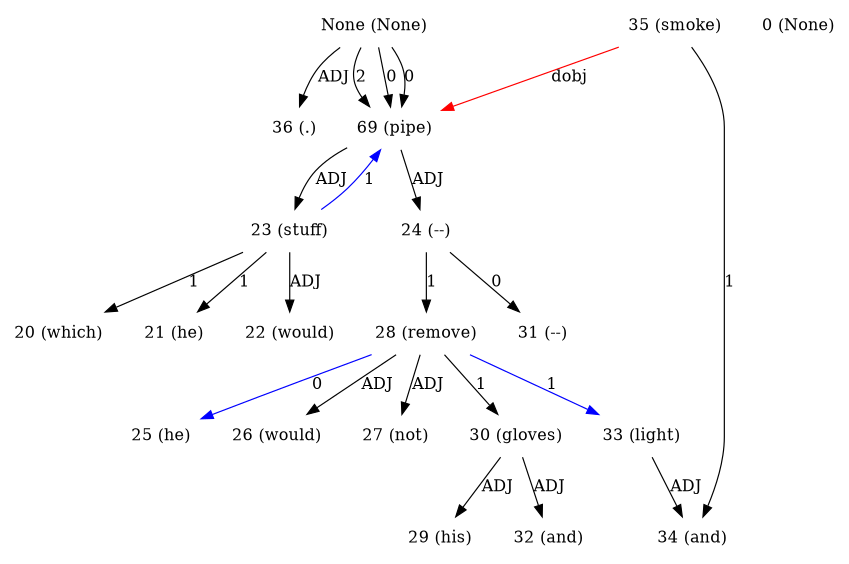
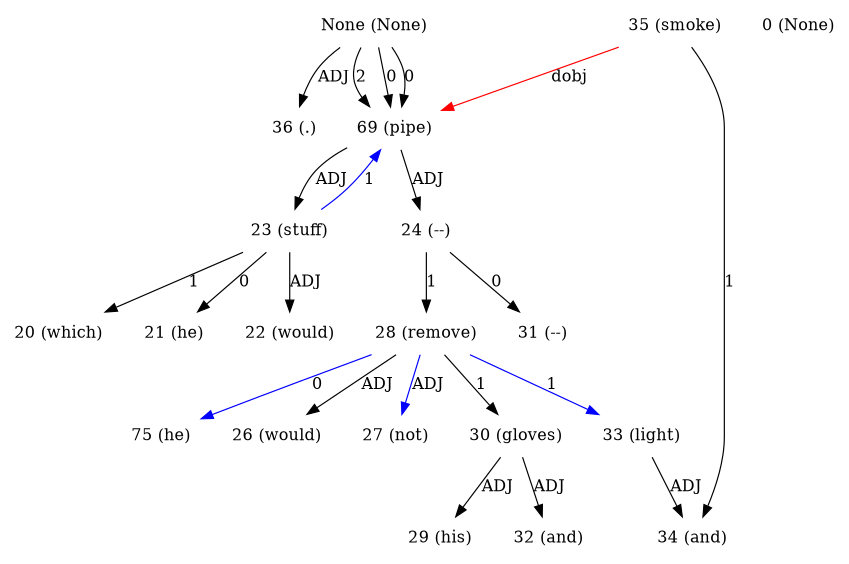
edge "23 (stuff)" -> "21 (he)": label "1" -> "0"
edge "28 (remove)" -> "27 (not)": color black -> blue
node "25 (he)": label "25 (he)" -> "75 (he)"
